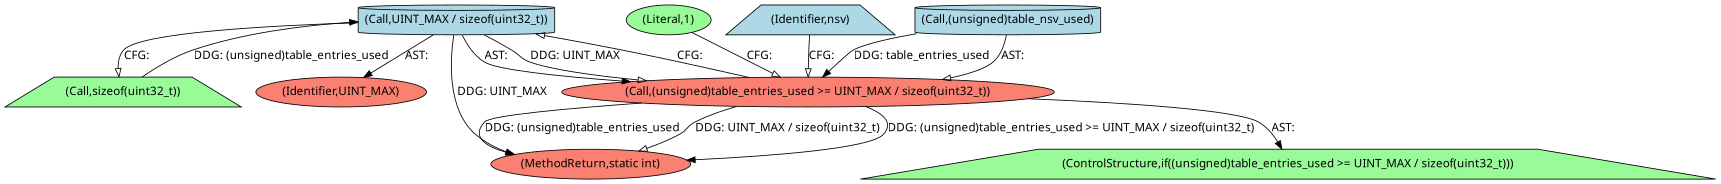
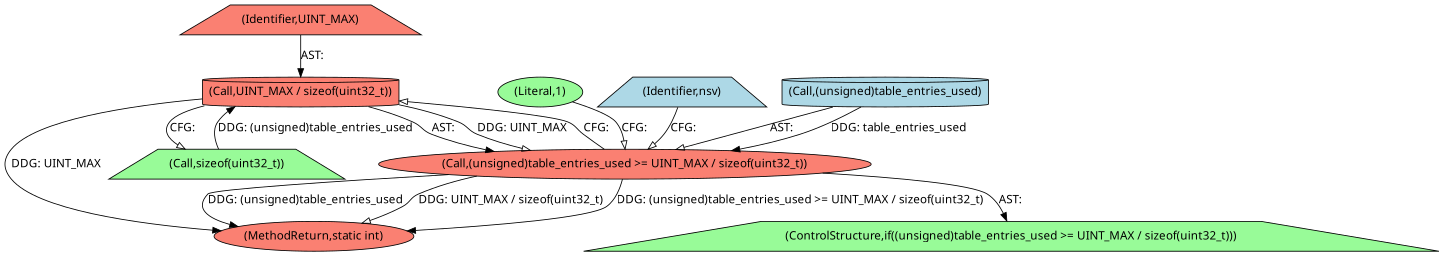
node "(Call,UINT_MAX / sizeof(uint32_t))": fillcolor lightblue -> salmon
node "(Call,(unsigned)table_nsv_used)": label "(Call,(unsigned)table_nsv_used)" -> "(Call,(unsigned)table_entries_used)"
edge "(Call,UINT_MAX / sizeof(uint32_t))" -> "(Identifier,UINT_MAX)": reversed
node "(Identifier,UINT_MAX)": shape ellipse -> trapezium
